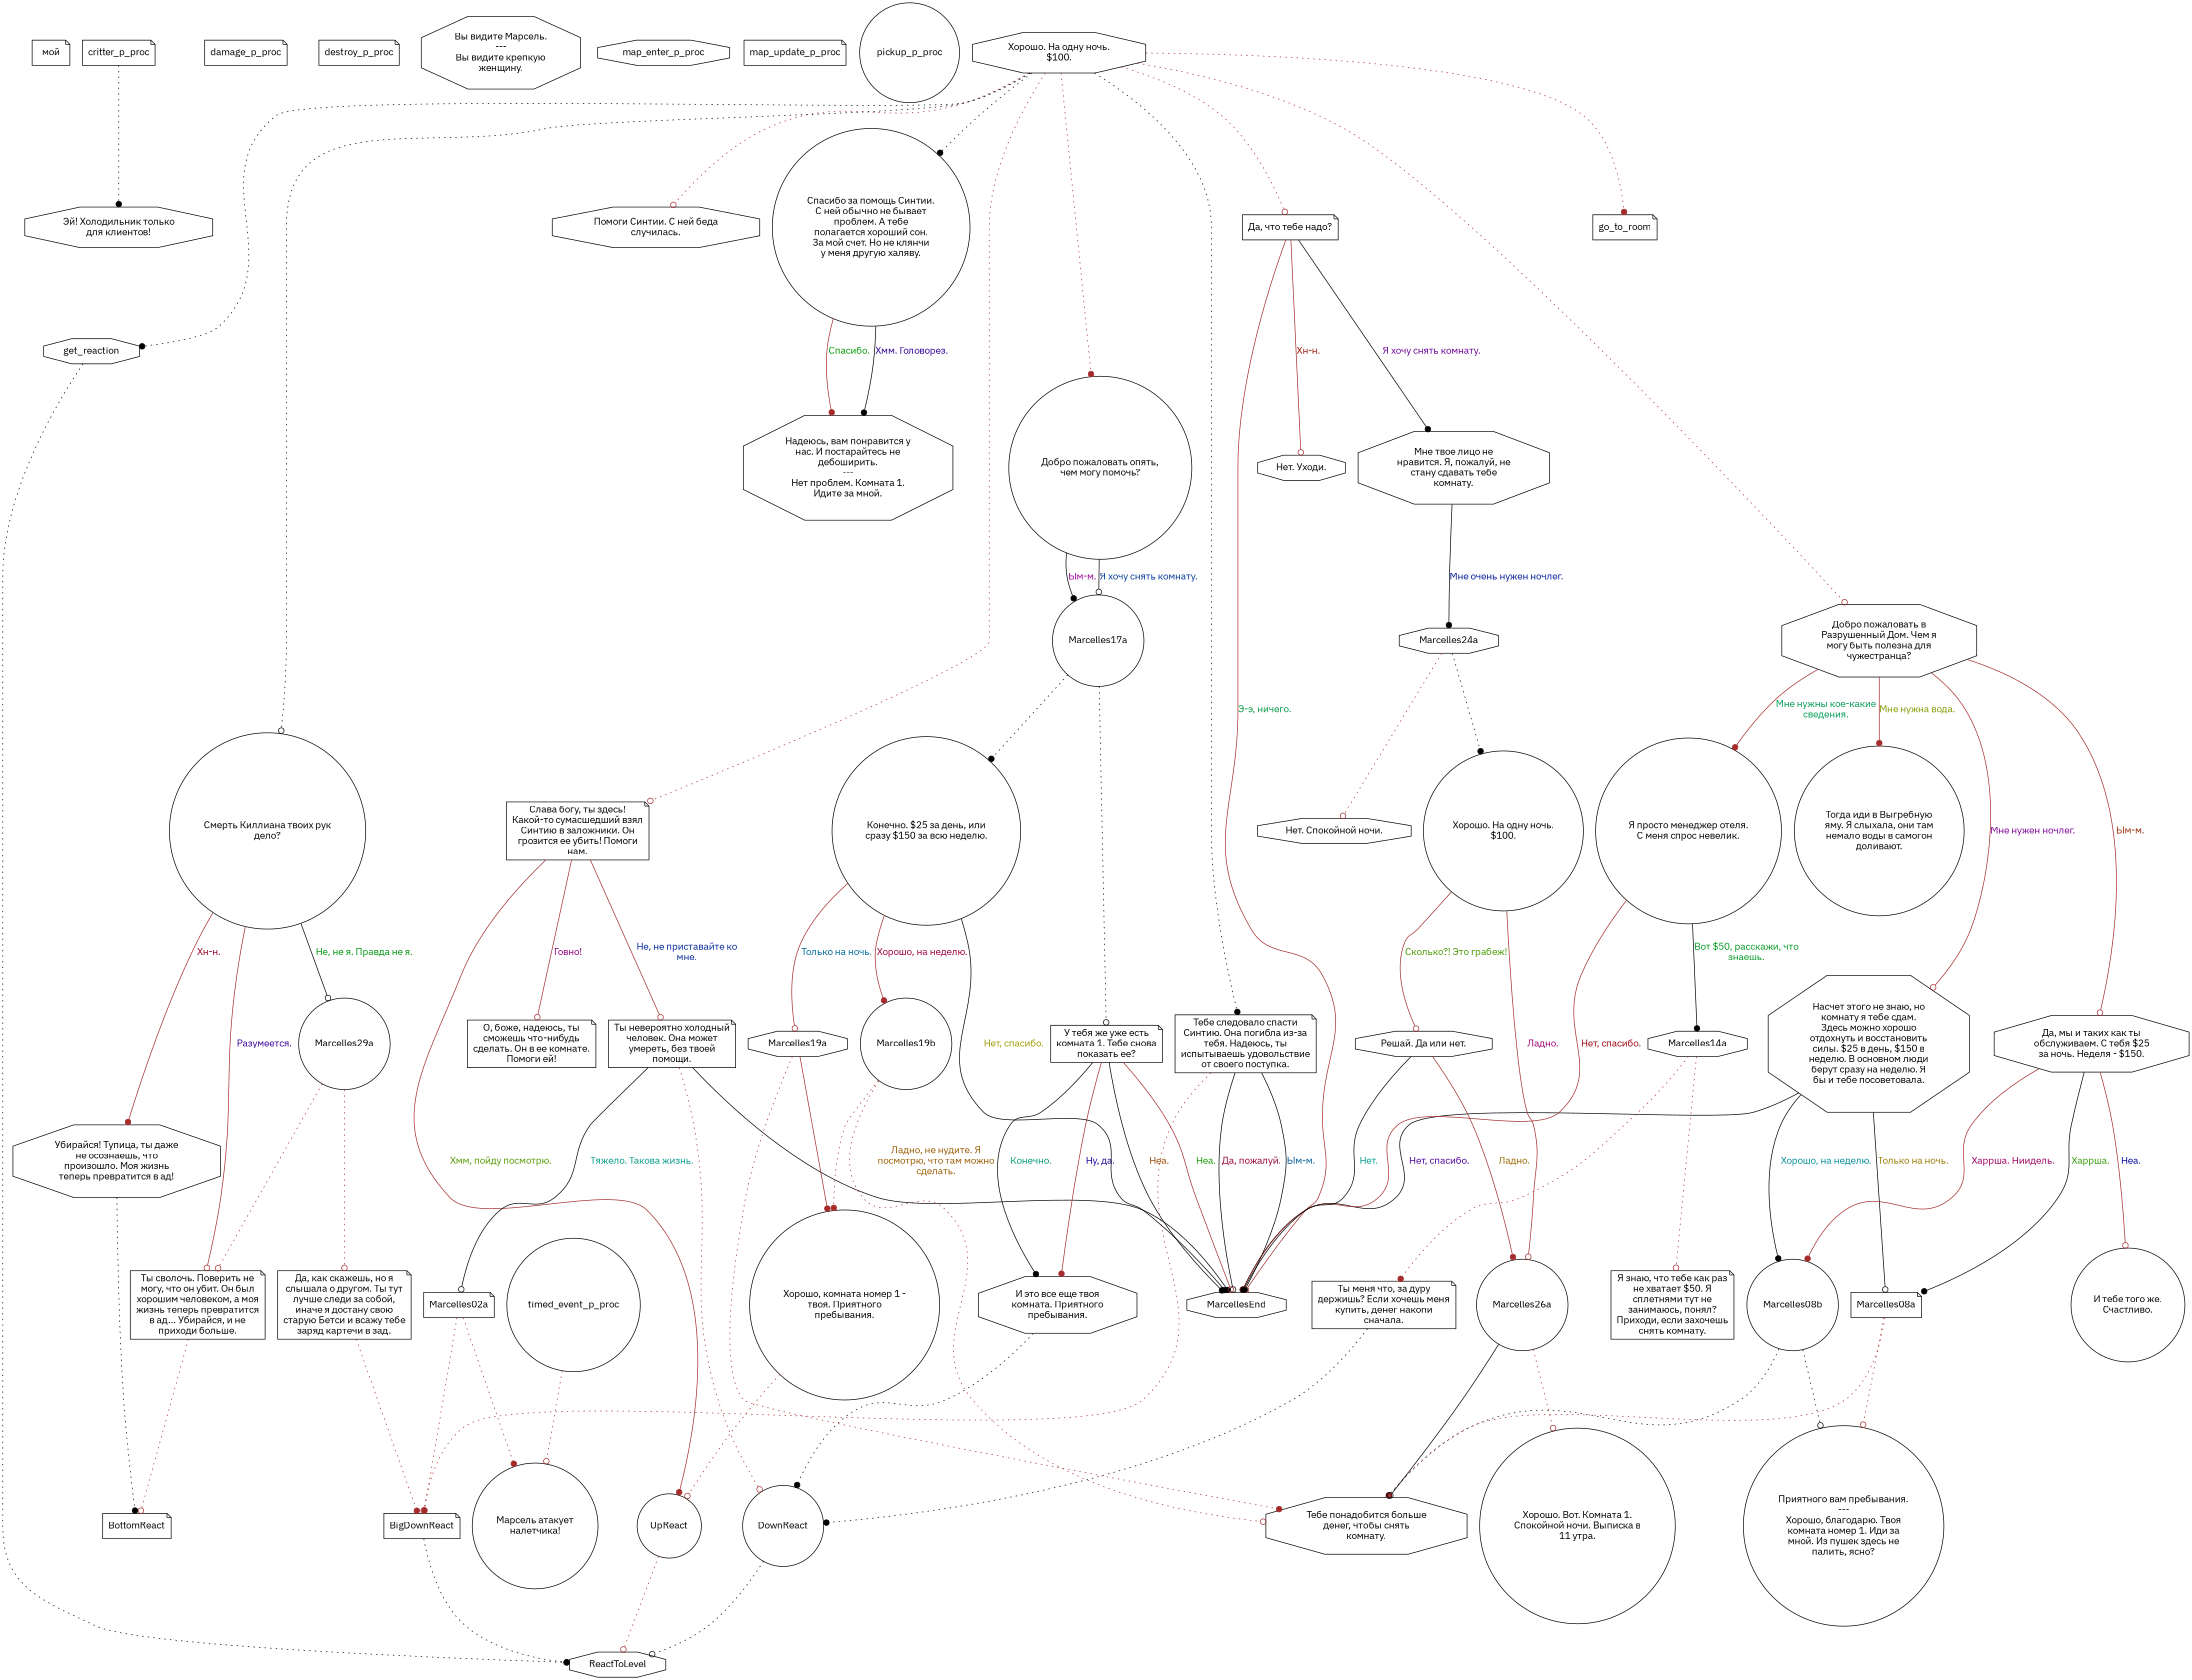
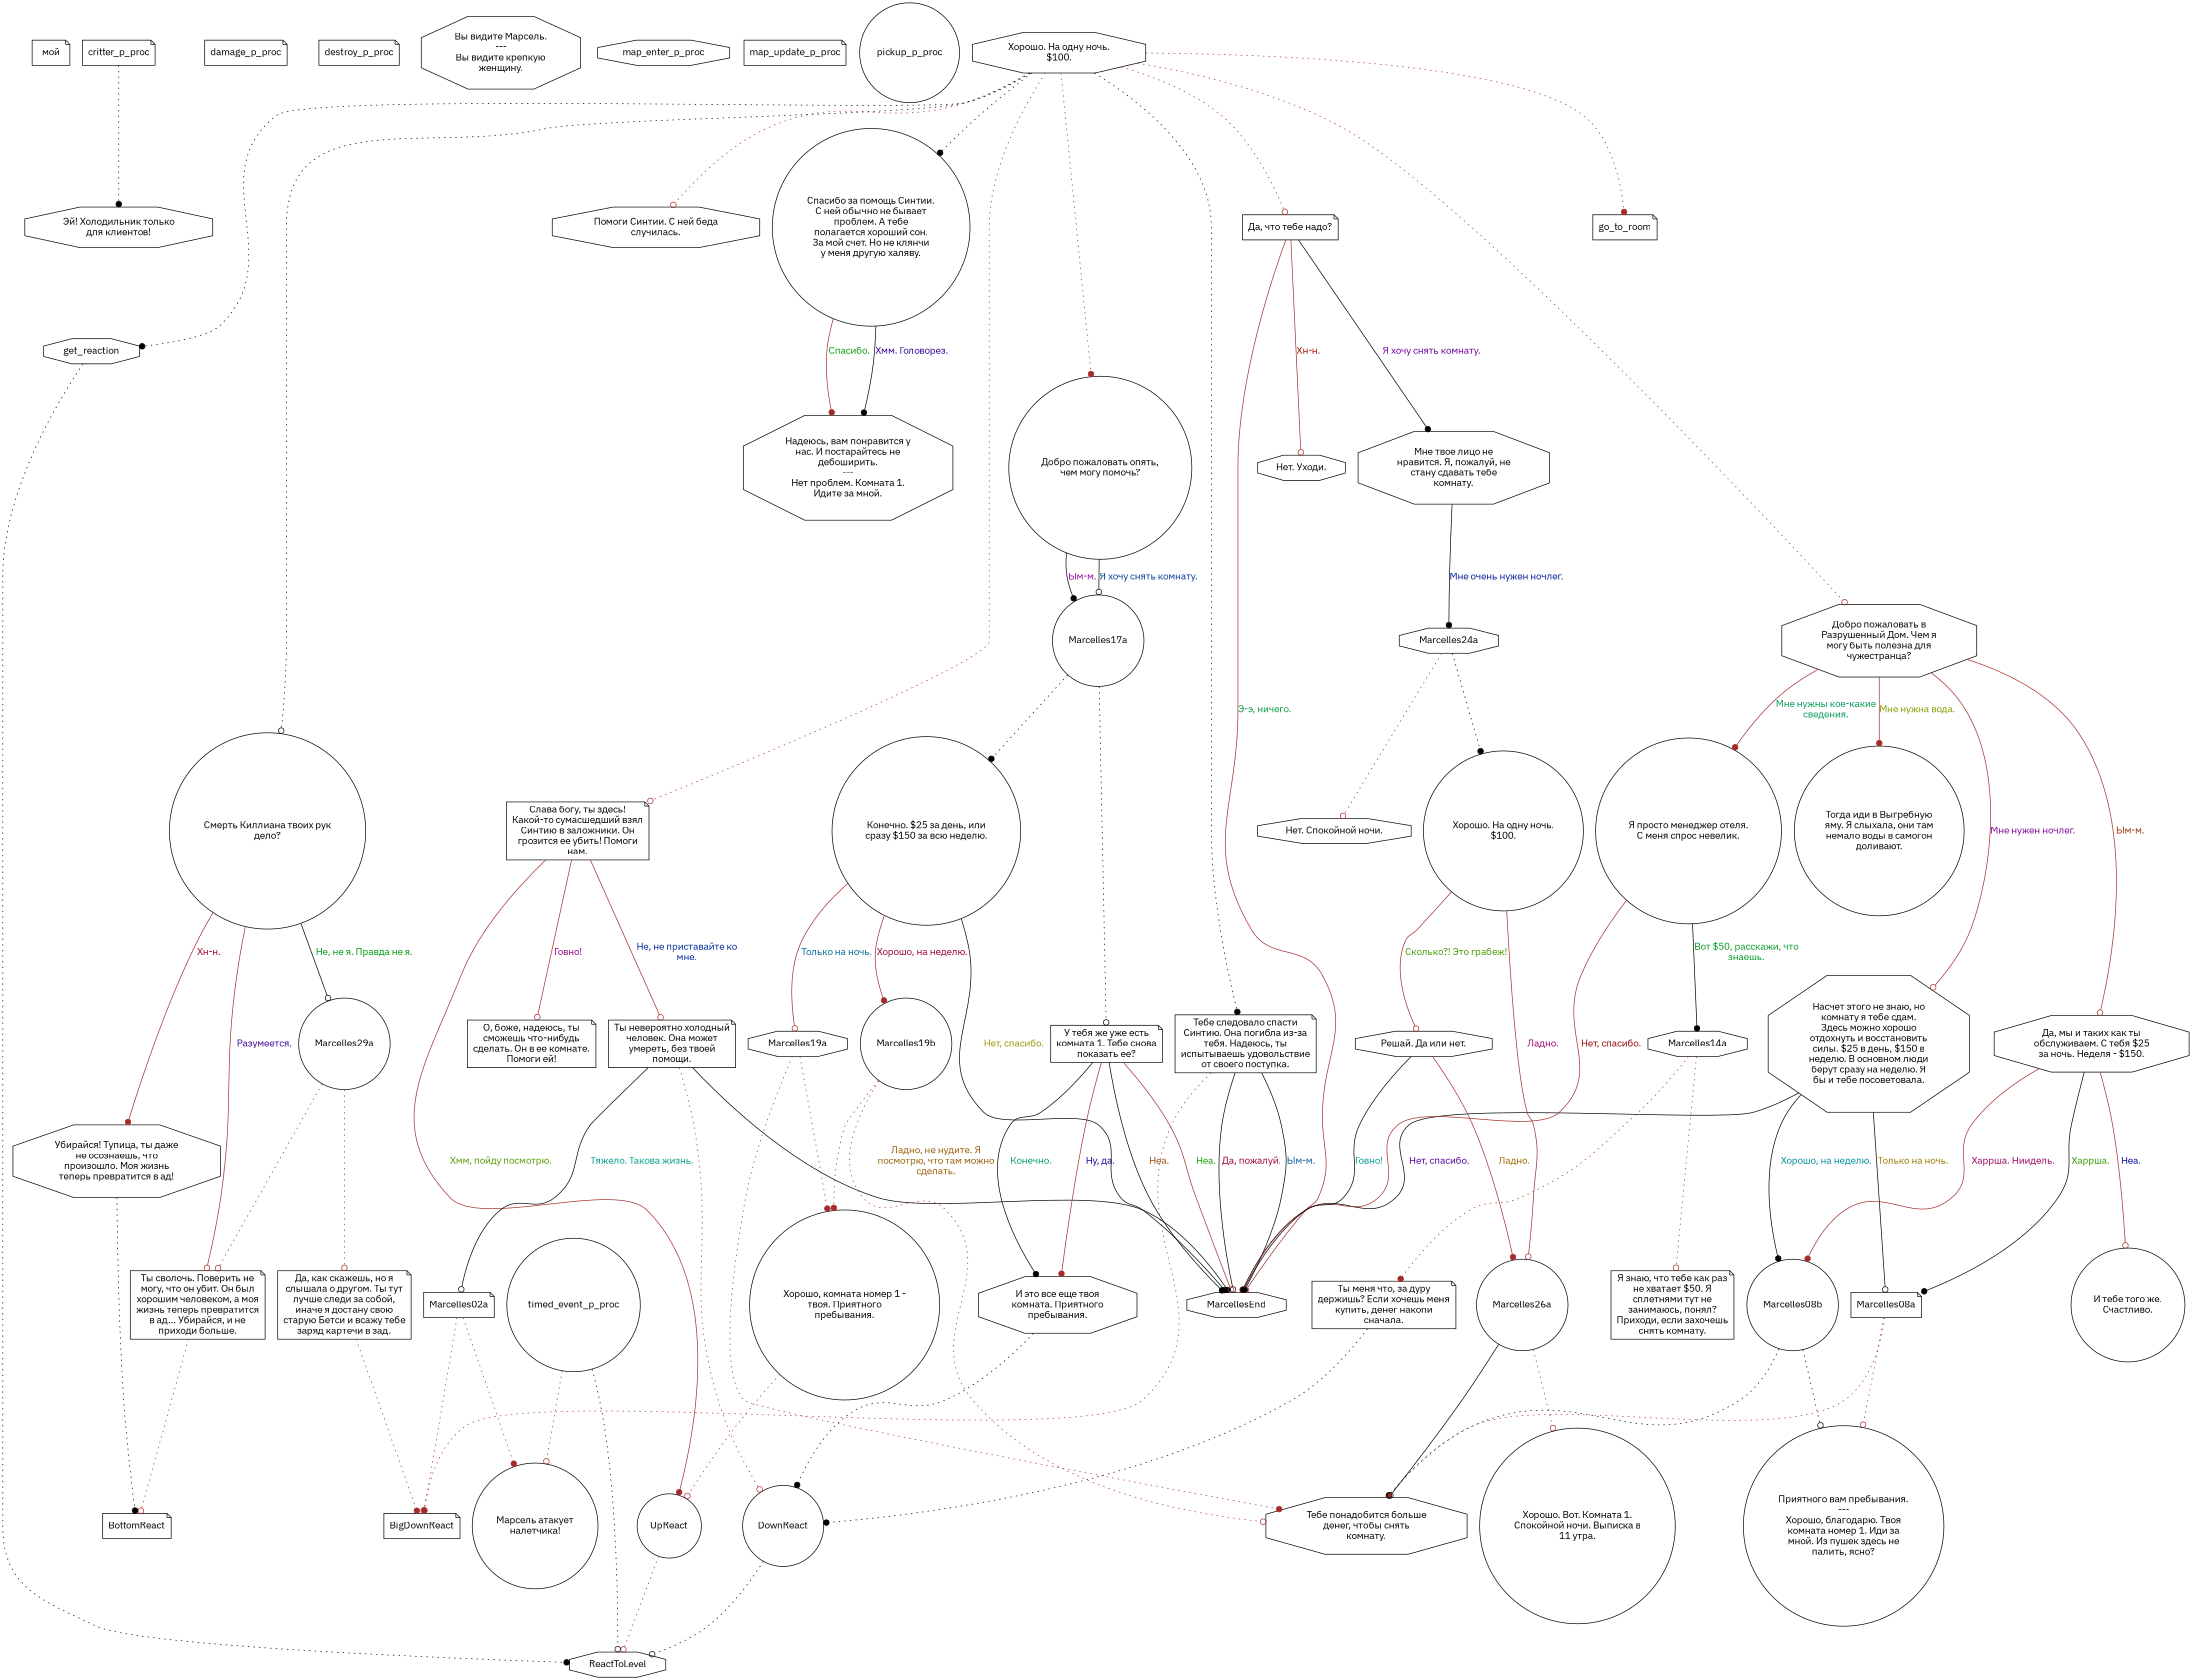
edge "Marcelles19a" -> "Хорошо, комната номер 1 - твоя. Приятного пребывания.": style solid -> dotted
edge "Решай. Да или нет." -> "MarcellesEnd": label "Нет." -> "Говно!"
edge "BigDownReact" -> "ReactToLevel": now "timed_event_p_proc" -> "ReactToLevel"
